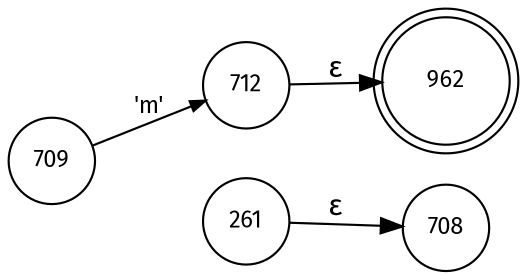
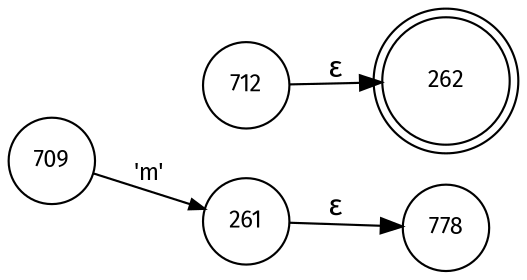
node "962": label "962" -> "262"
edge "709" -> "712": now "709" -> "261"
node "708": label "708" -> "778"
